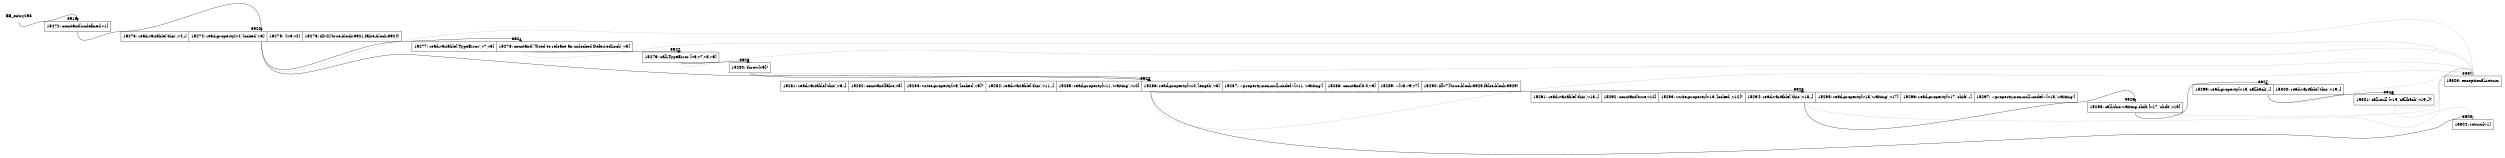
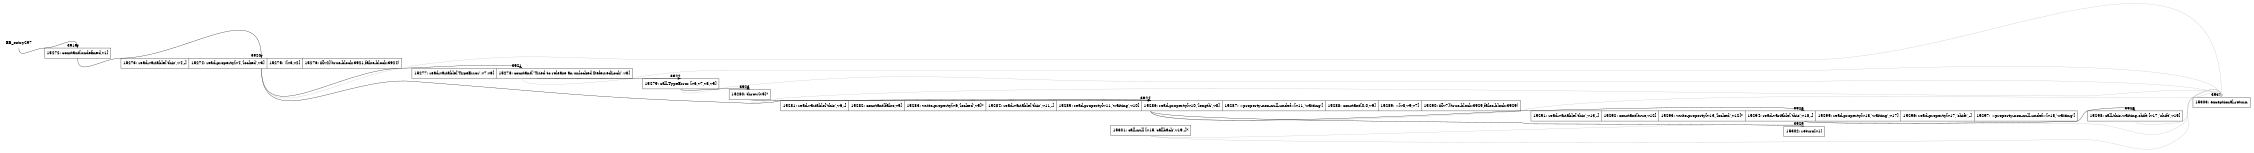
node "BB_entry298": label "BB_entry298" -> "BB_entry297"
node "15299: read-property[v15,'callback',-]": removed
